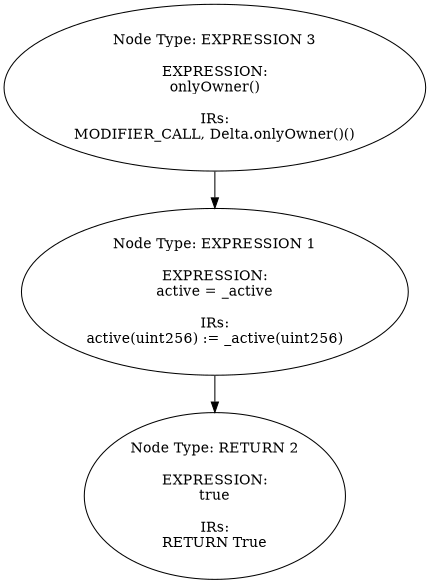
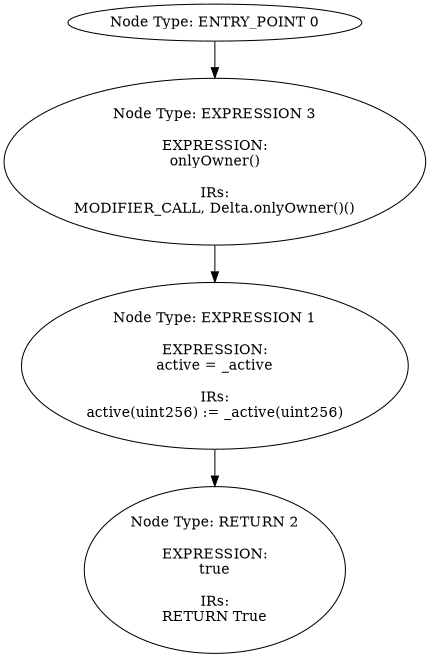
node "Node Type: ENTRY_POINT 0": added
